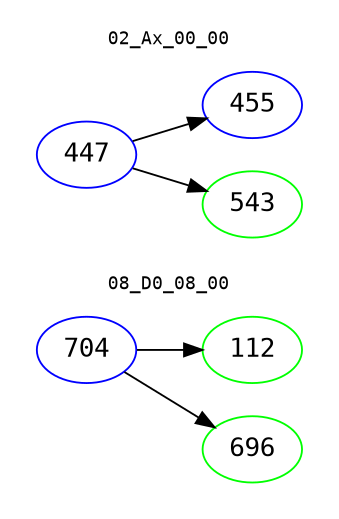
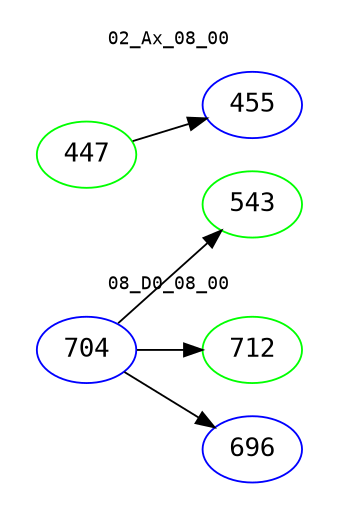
cluster "02_Ax_00_00": label "02_Ax_00_00" -> "02_Ax_08_00"
node "447": color blue -> green
edge "447" -> "543": now "704" -> "543"
node "112": label "112" -> "712"
node "696": color green -> blue
